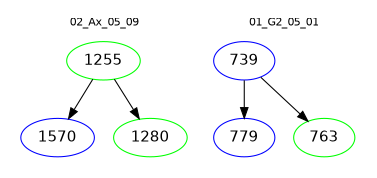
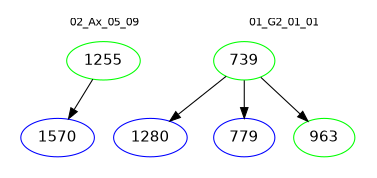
cluster "01_G2_05_01": label "01_G2_05_01" -> "01_G2_01_01"
node "739": color blue -> green
edge "1255" -> "1280": now "739" -> "1280"
node "1280": color green -> blue
node "763": label "763" -> "963"
